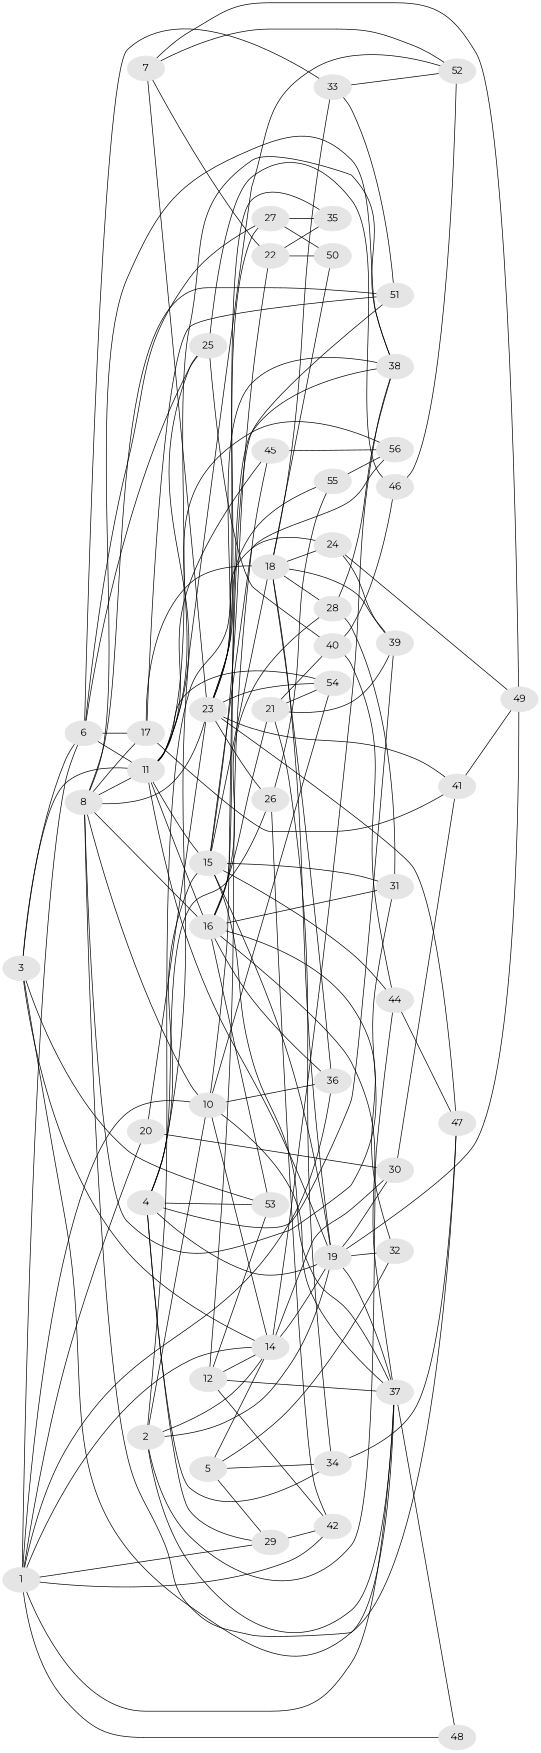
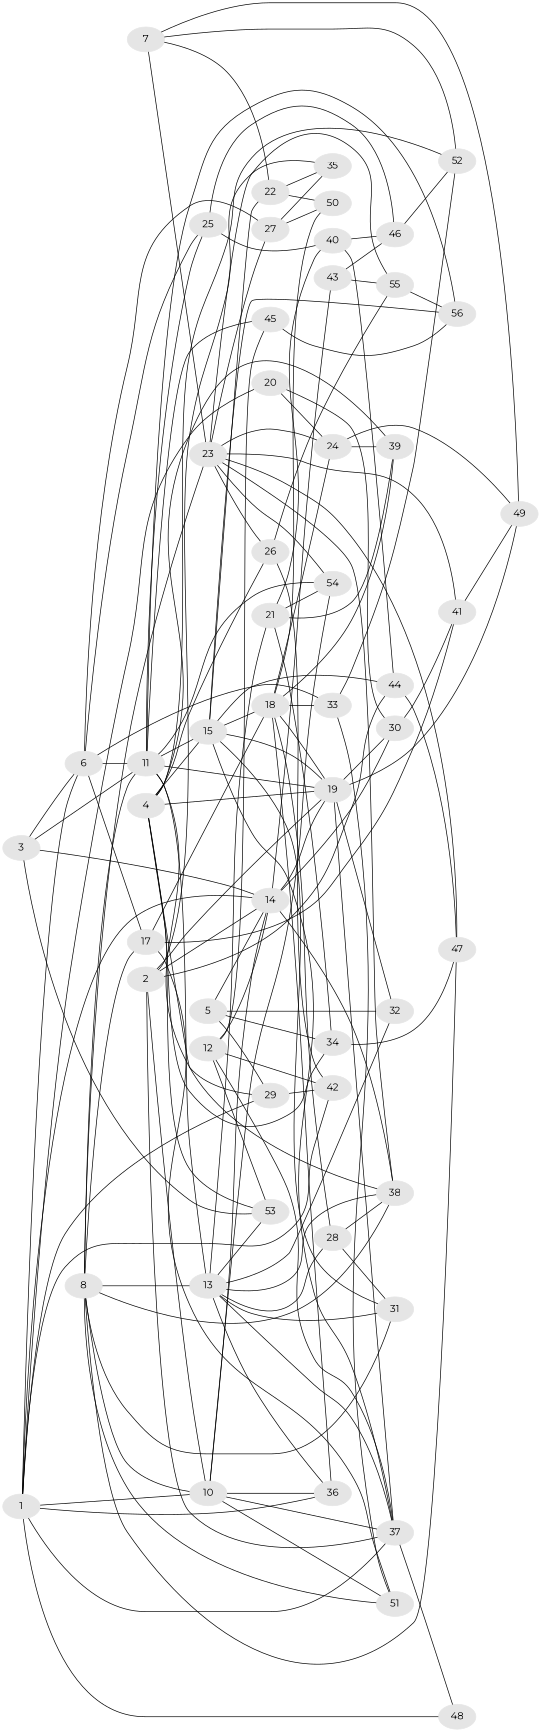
node "43": added
edge "23" -- "20": now "24" -- "20"
node "16": label "16" -> "13"
edge "3" -- "37": removed
